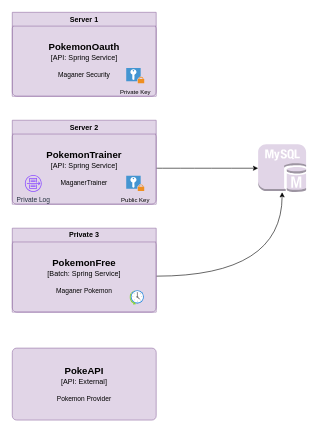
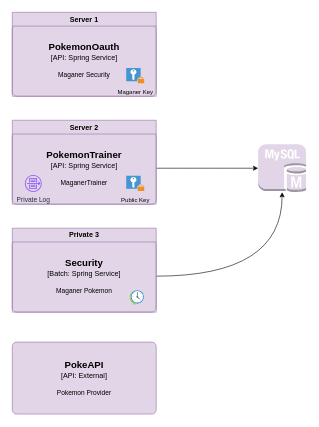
node "Private Key": label "Private Key" -> "Maganer Key"
node "PokemonFree [Batch: Spring Service] Maganer Pokemon": label "PokemonFree [Batch: Spring Service] Maganer Pokemon" -> "Security [Batch: Spring Service] Maganer Pokemon"
node "PokeAPI [API: External] Pokemon Provider": moved (84, 384) -> (84, 378)
